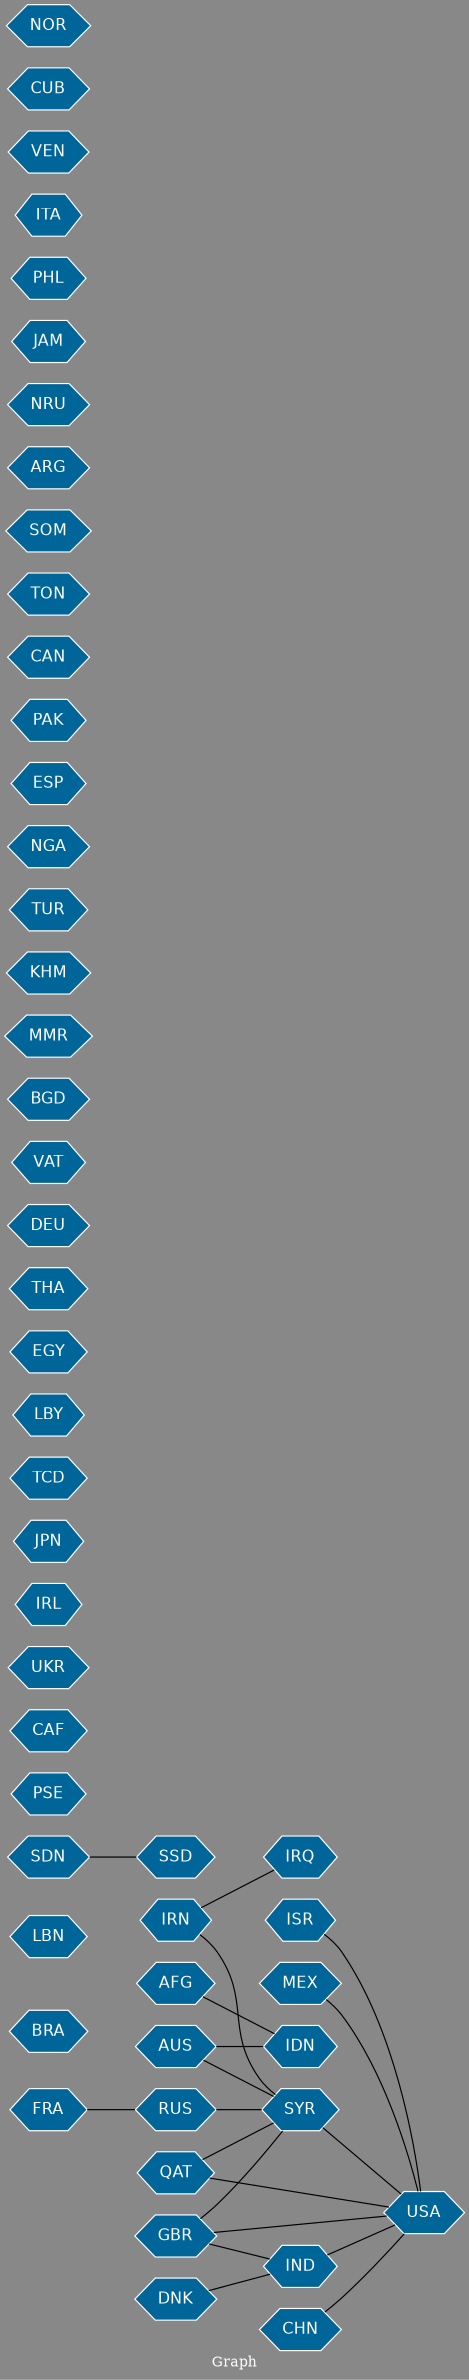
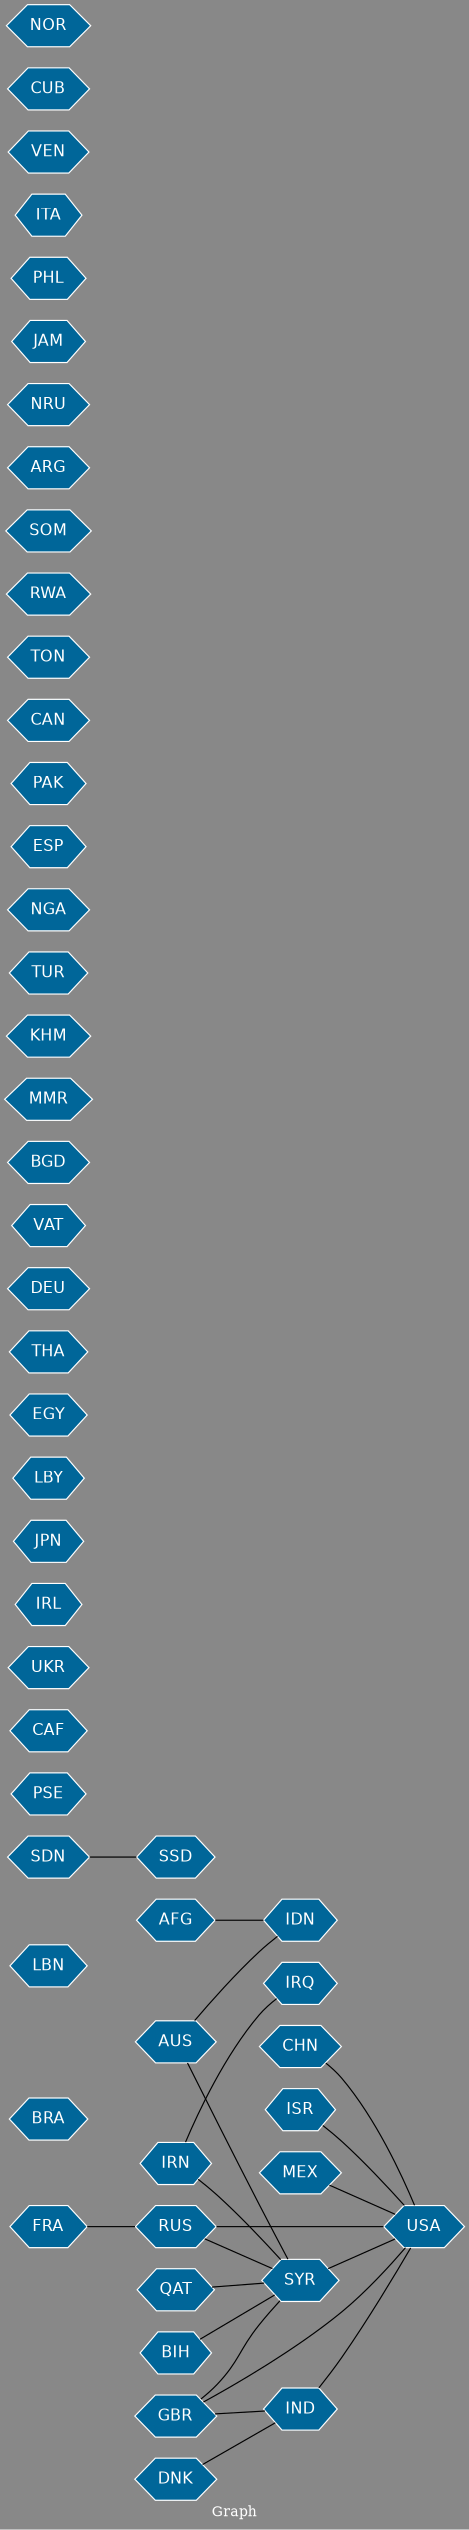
node "RWA": added
node "TCD": removed
edge "QAT" -- "USA": now "RUS" -- "USA"
node "BIH": added
